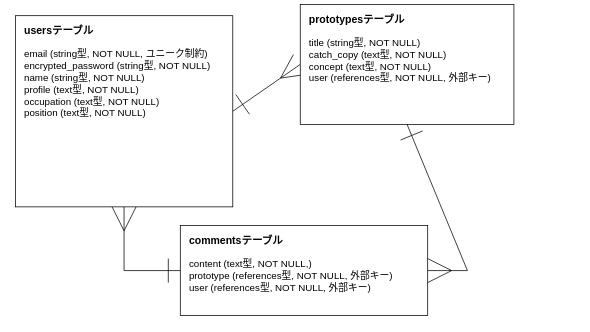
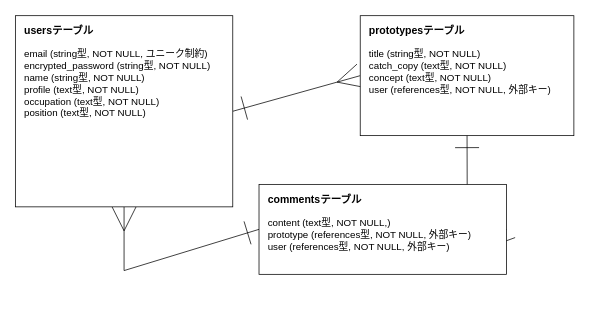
node "prototypesテーブルtitle (string型, NOT NULL)catch_copy (text型, NOT NULL)concept (text型, NOT NULL) user (references型, NOT NULL, 外部キー)": moved (407, 64) -> (467, 75)
node "commentsテーブルcontent (text型, NOT NULL,)prototype (references型, NOT NULL, 外部キー)user (references型, NOT NULL, 外部キー)": moved (304, 270) -> (383, 229)
